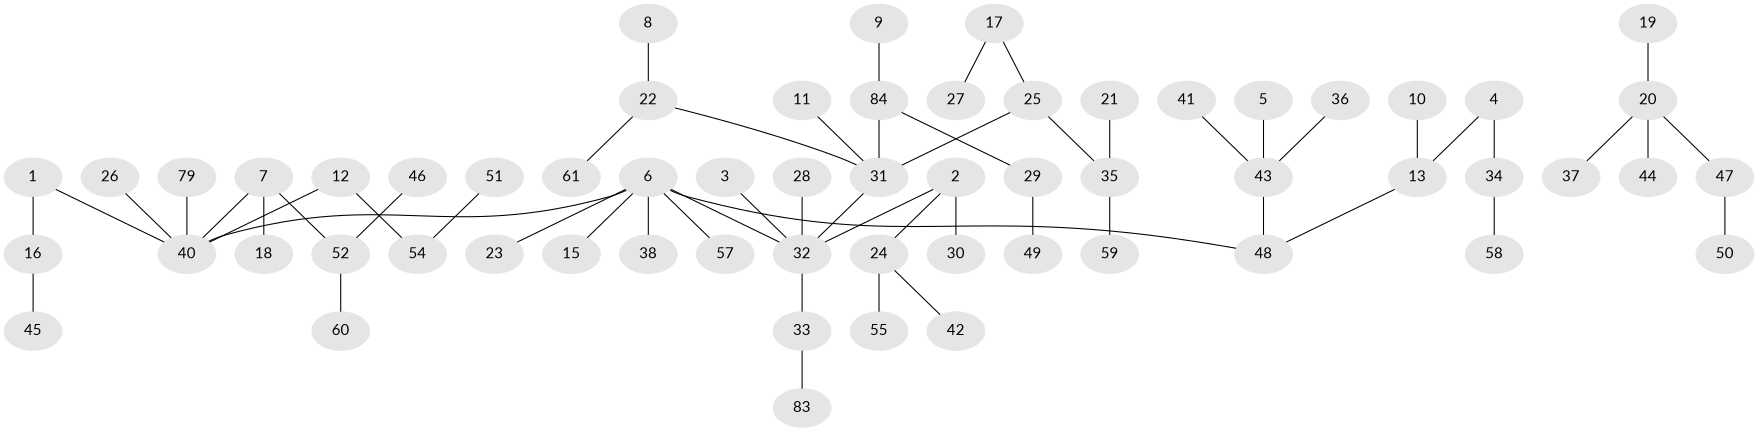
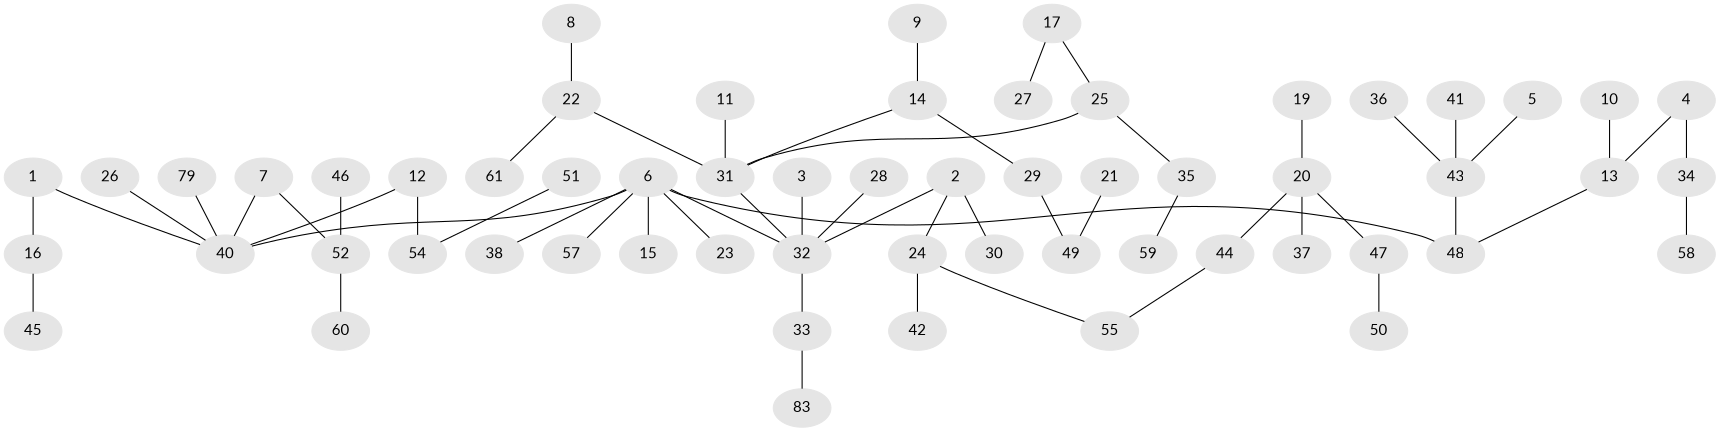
node "84": label "84" -> "14"
edge "21" -- "35": now "21" -- "49"
node "18": removed
edge "44" -- "55": added
